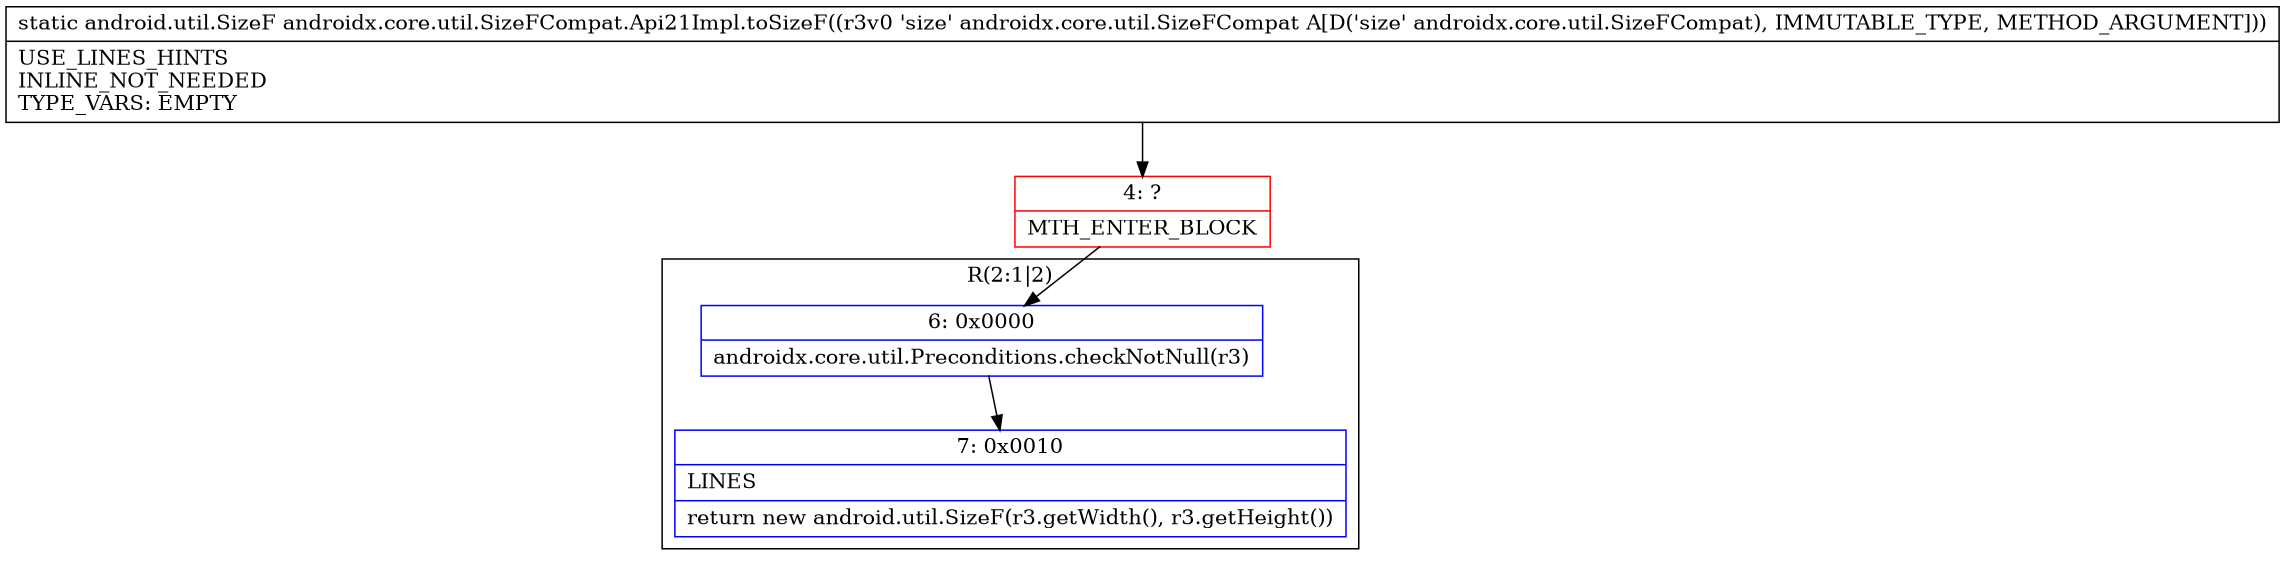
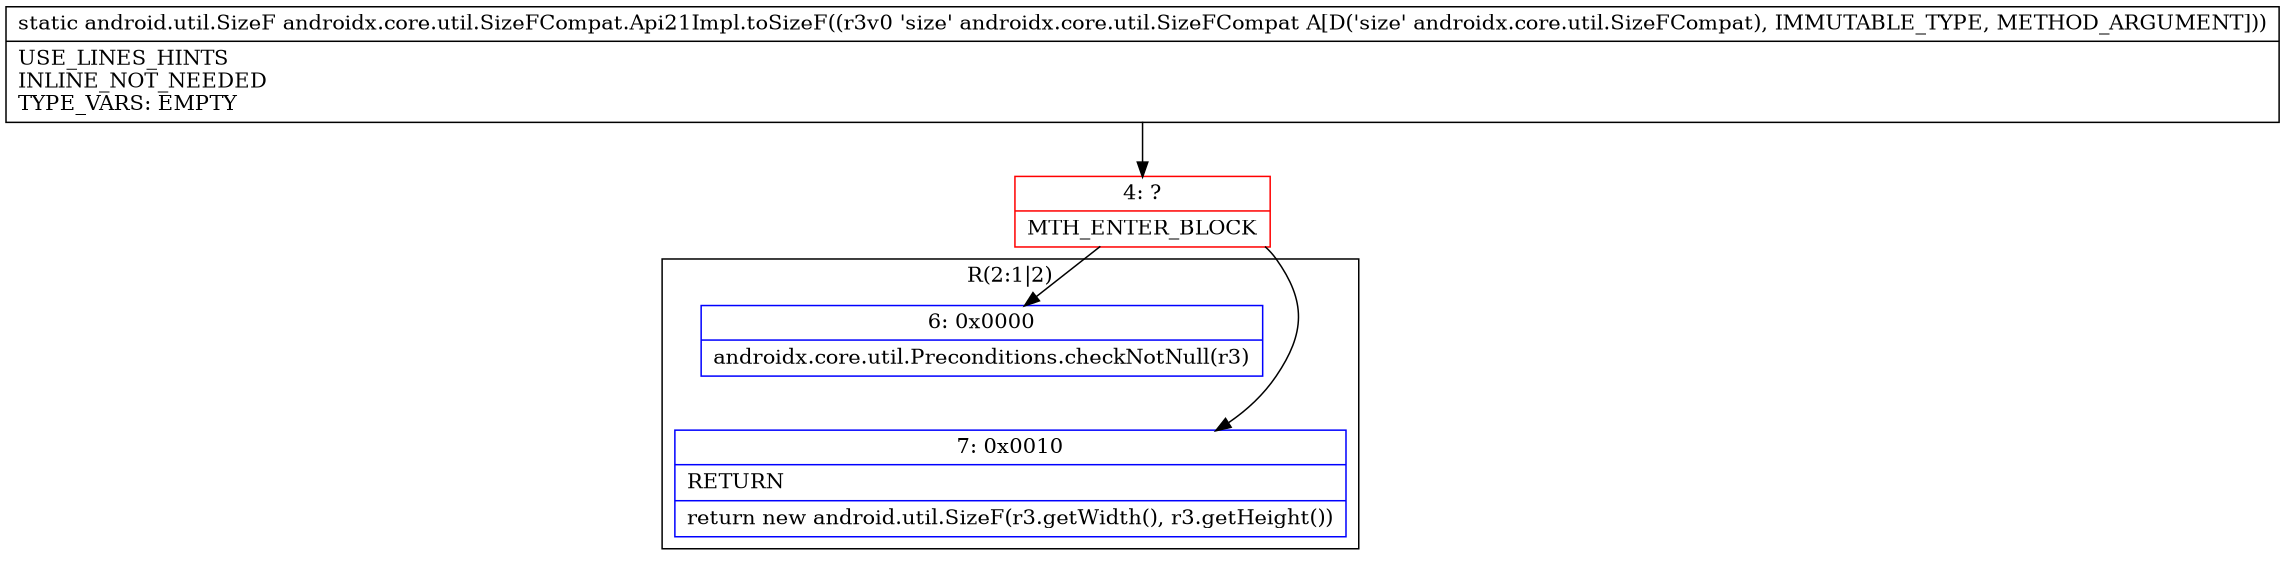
edge "6: 0x0000" -> "7: 0x0010": now "4: ?" -> "7: 0x0010"
node "7: 0x0010": text "LINES" -> "RETURN"
